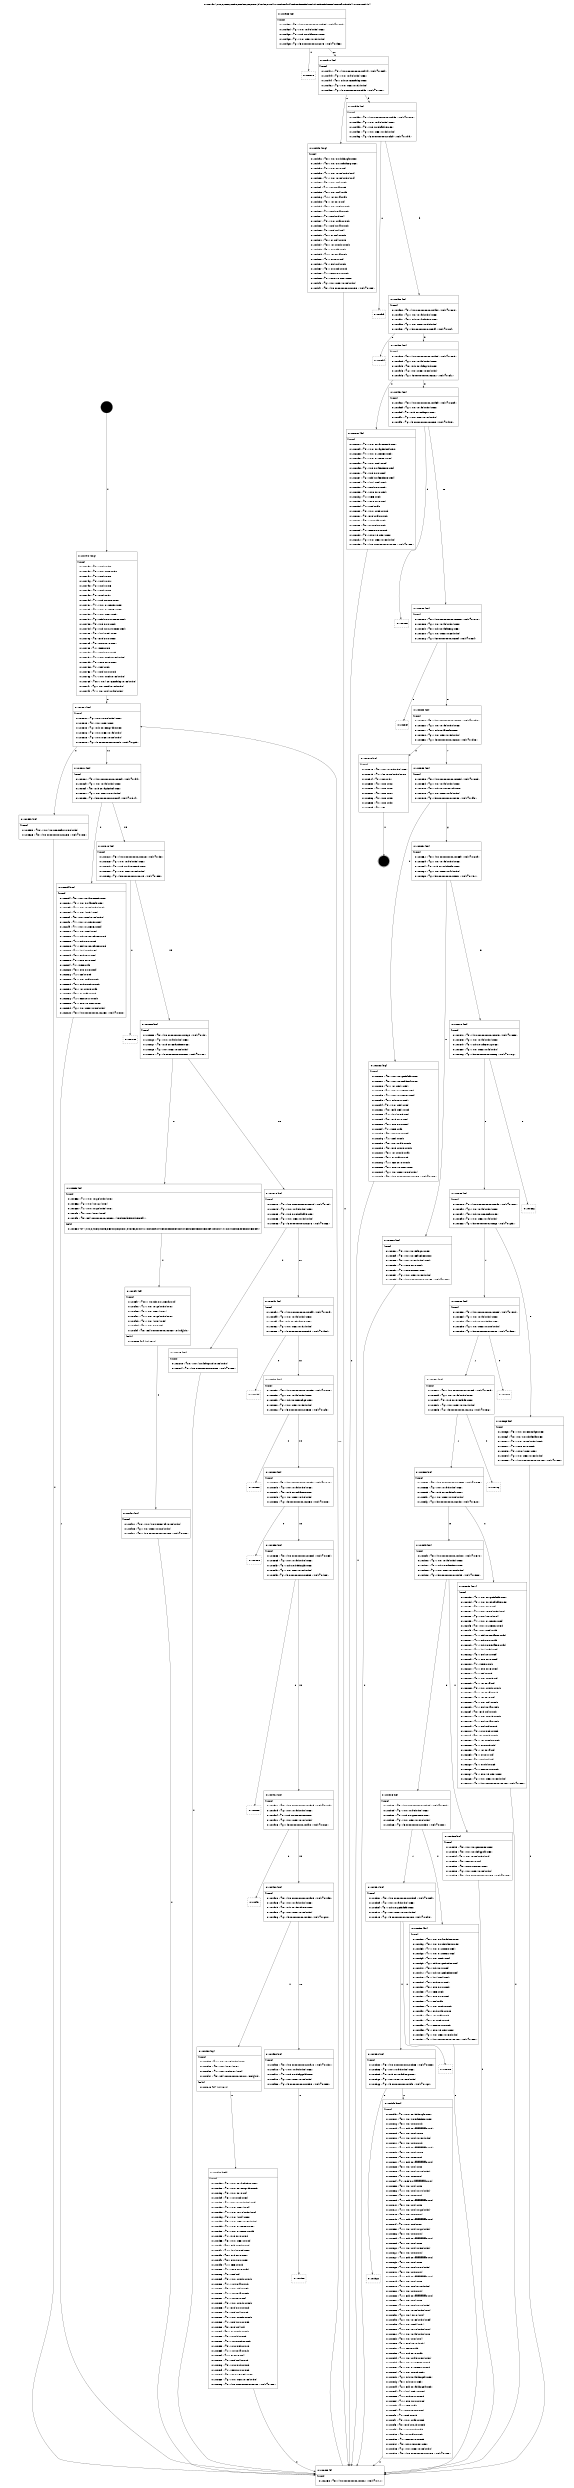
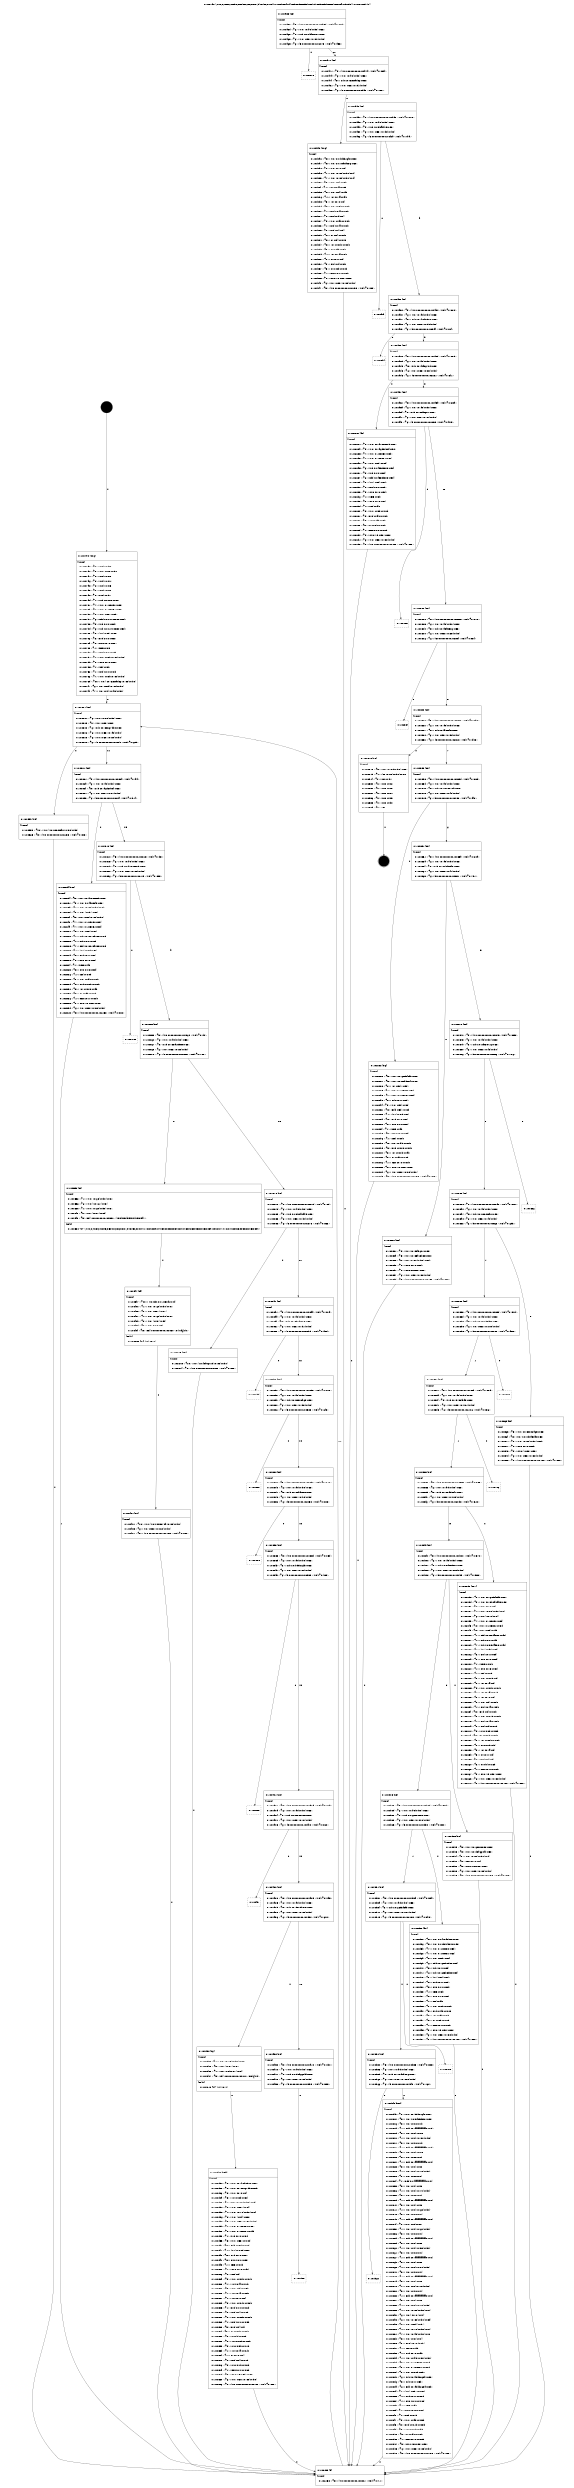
edge "0x401974 [28]" -> "0x401990 [28]": removed, label "9"
edge "0x401840 [28]" -> "0x40185c [28]": label " 13" -> " 9"
